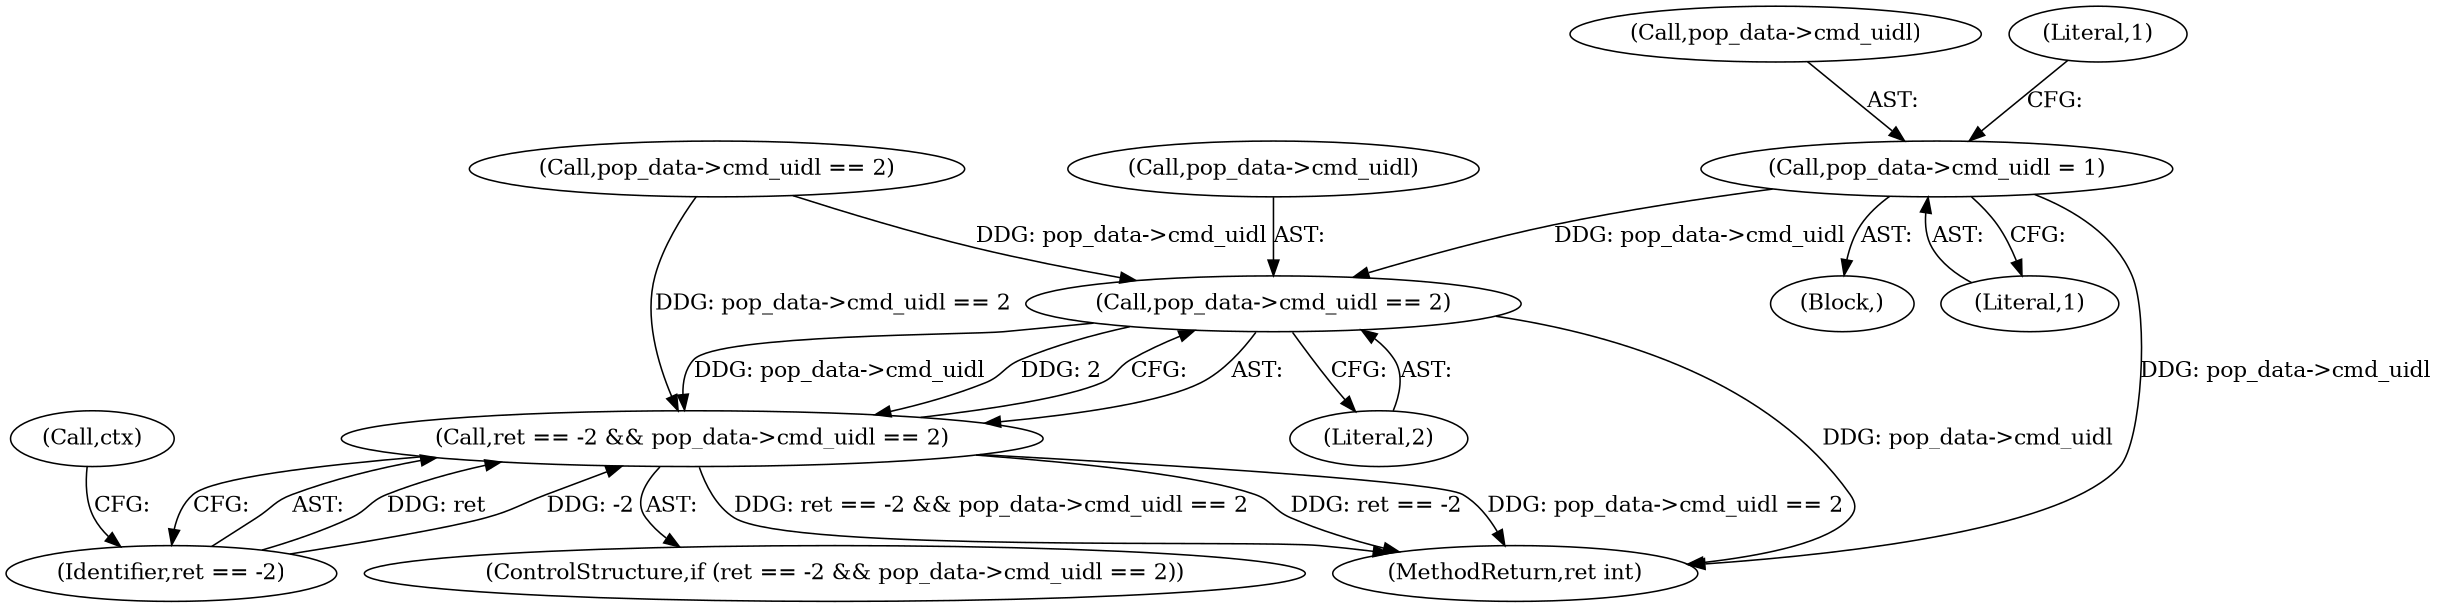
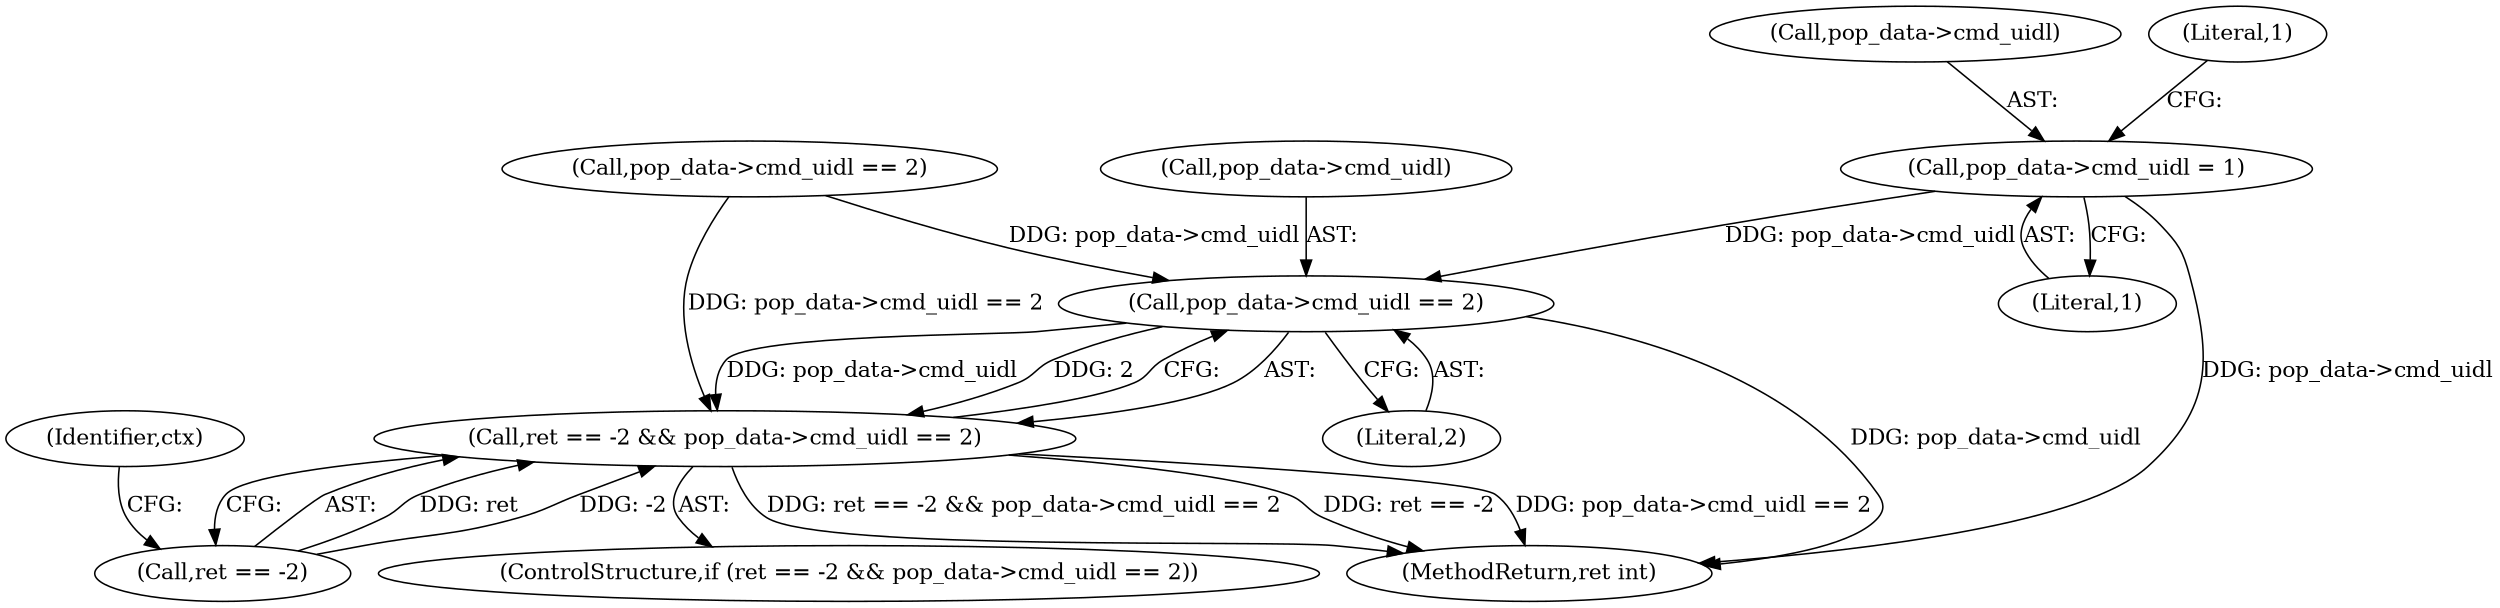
node "(Block,)": removed
node "(Call,ctx)": label "(Call,ctx)" -> "(Identifier,ctx)"
node "(Identifier,ret == -2)": label "(Identifier,ret == -2)" -> "(Call,ret == -2)"
